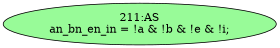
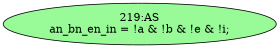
node "211:AS an_bn_en_in = !a & !b & !e & !i;": label "211:AS an_bn_en_in = !a & !b & !e & !i;" -> "219:AS an_bn_en_in = !a & !b & !e & !i;"
